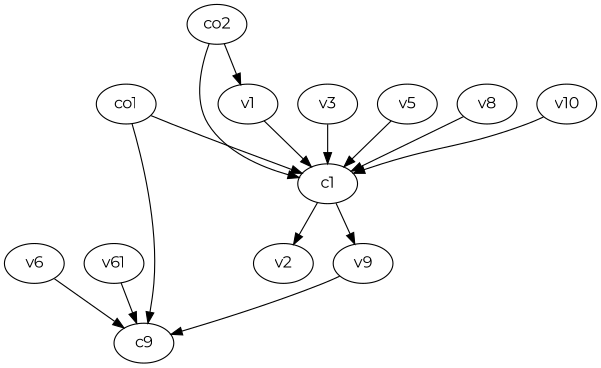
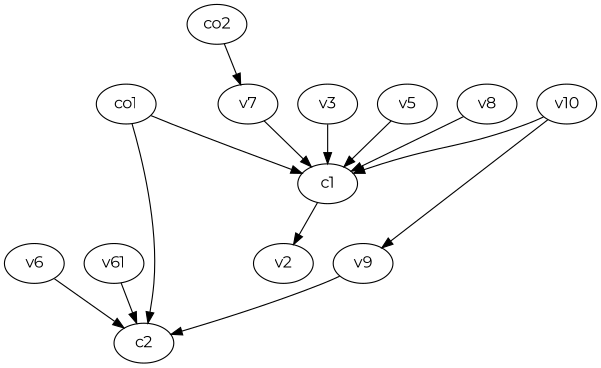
node "v1": label "v1" -> "v7"
edge "co2" -> "c1": removed
edge "c1" -> "v9": now "v10" -> "v9"
node "c9": label "c9" -> "c2"
